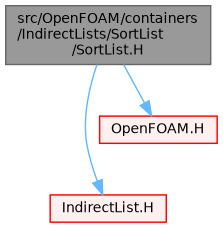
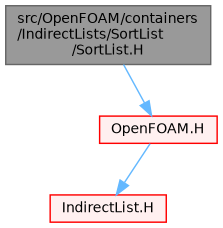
edge "src/OpenFOAM/containers /IndirectLists/SortList /SortList.H" -> "IndirectList.H": now "OpenFOAM.H" -> "IndirectList.H"
